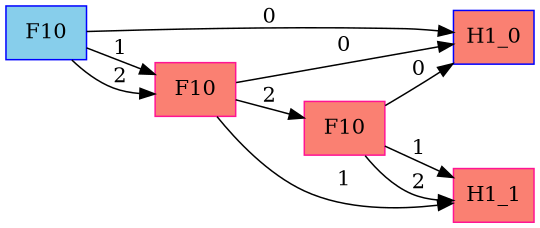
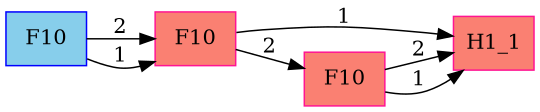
node "H1_0": removed
